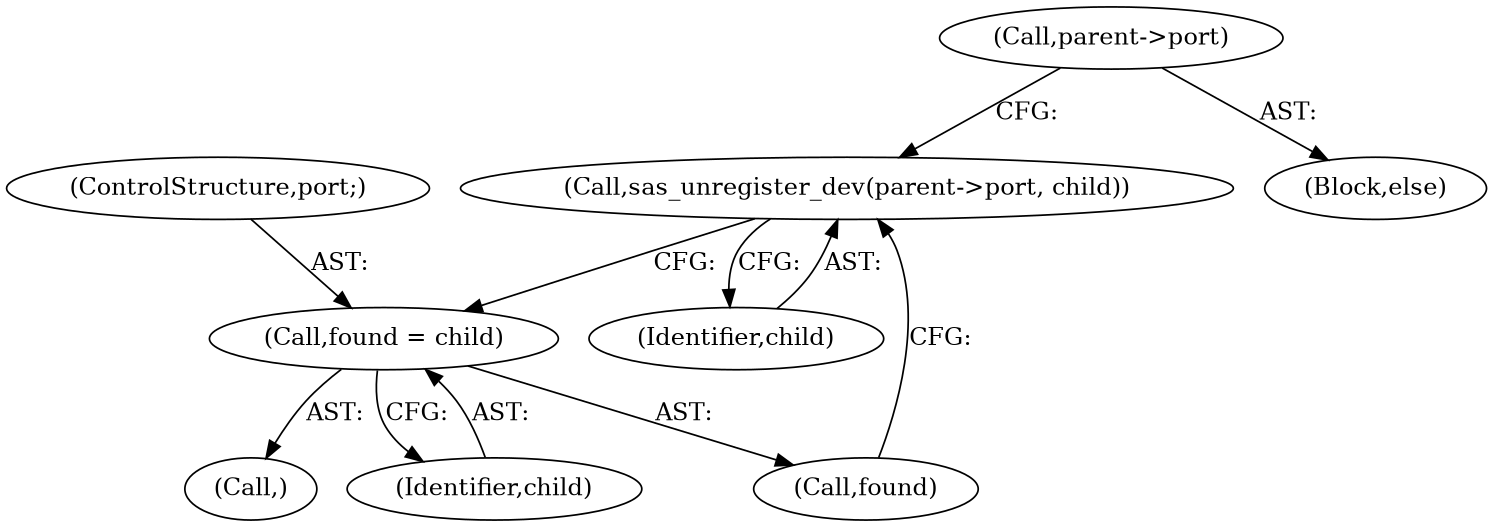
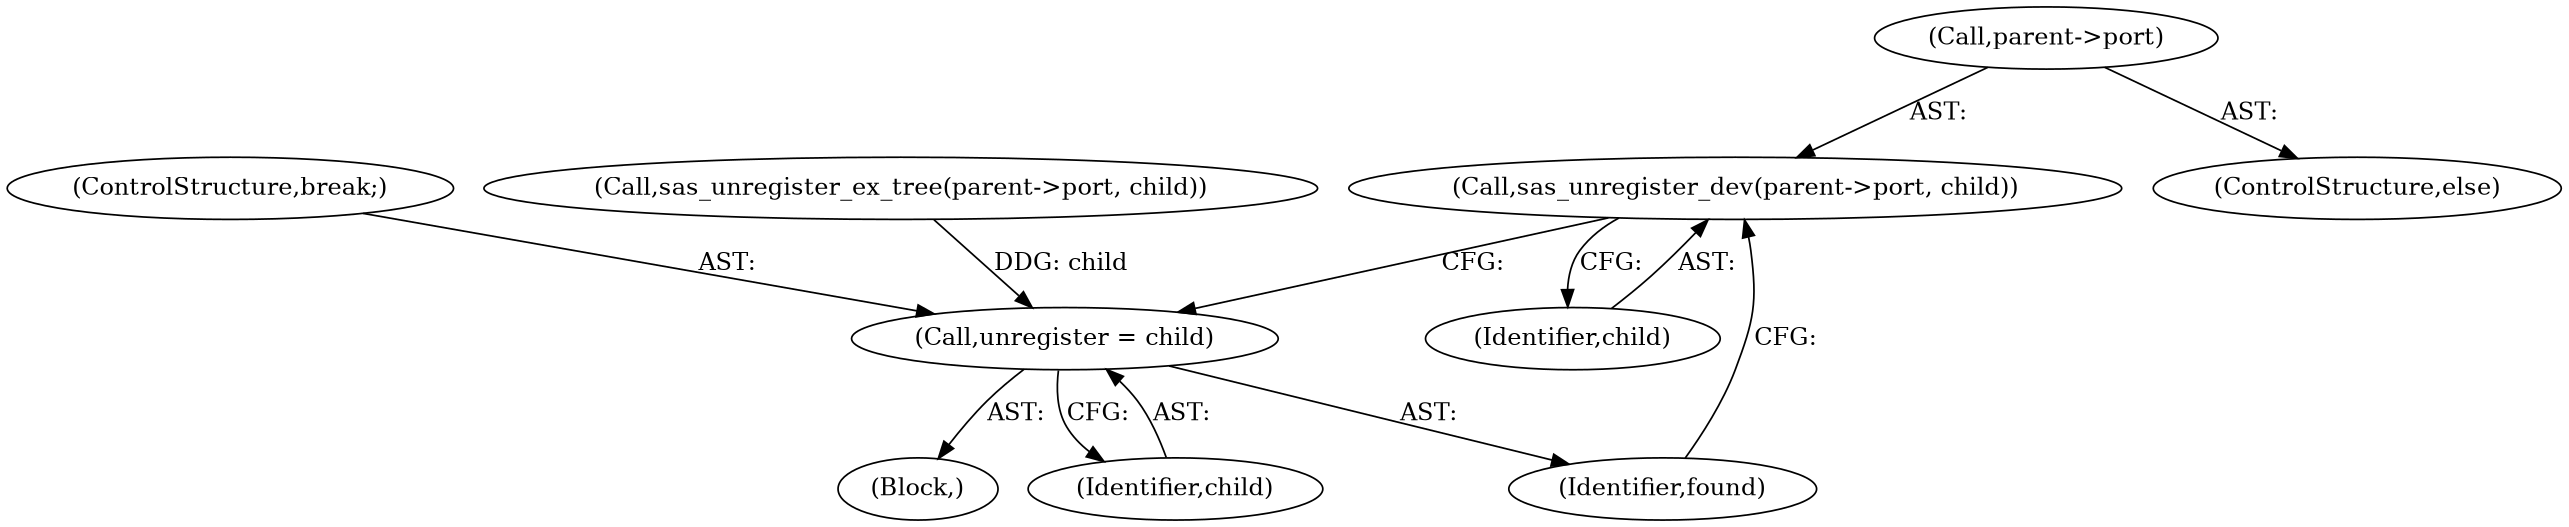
edge "(Call,parent->port)" -> "(Call,sas_unregister_dev(parent->port, child))": label "CFG: " -> "AST: "
node "(ControlStructure,port;)": label "(ControlStructure,port;)" -> "(ControlStructure,break;)"
node "(Call,sas_unregister_ex_tree(parent->port, child))": added
node "(Block,else)": label "(Block,else)" -> "(ControlStructure,else)"
node "(Call,found = child)": label "(Call,found = child)" -> "(Call,unregister = child)"
node "(Call,)": label "(Call,)" -> "(Block,)"
node "(Call,found)": label "(Call,found)" -> "(Identifier,found)"
